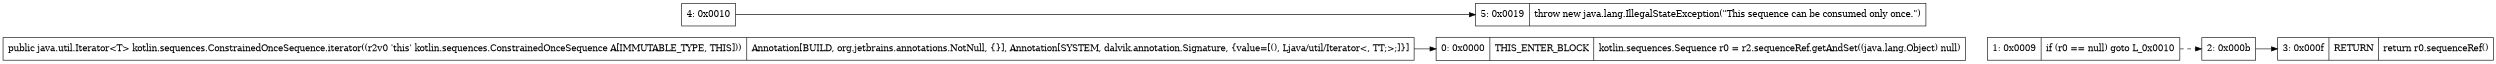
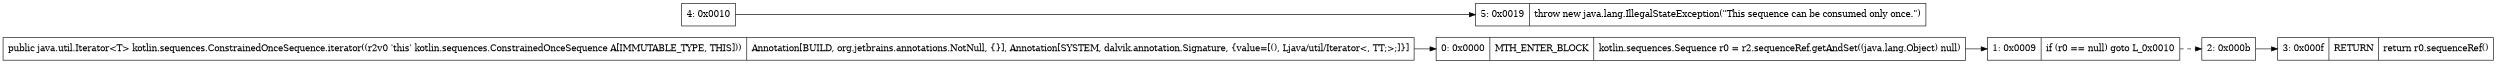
node "0: 0x0000": text "THIS_ENTER_BLOCK" -> "MTH_ENTER_BLOCK"
edge "0: 0x0000" -> "1: 0x0009": added
